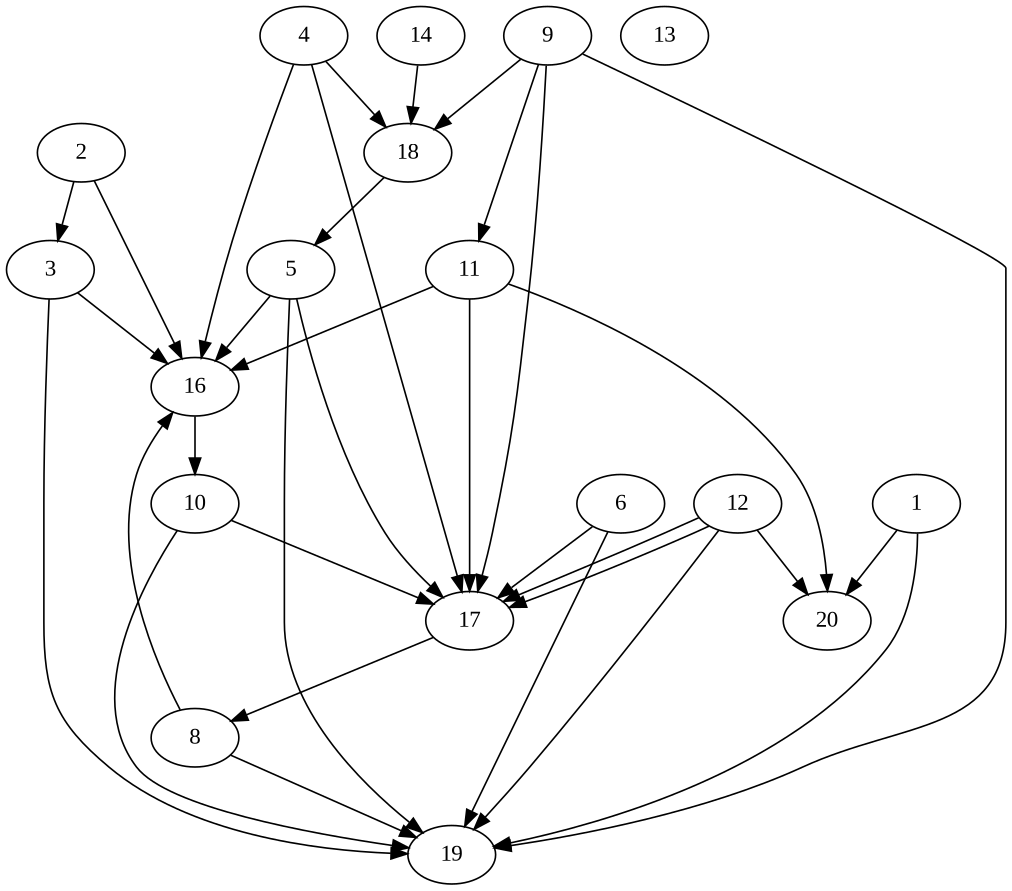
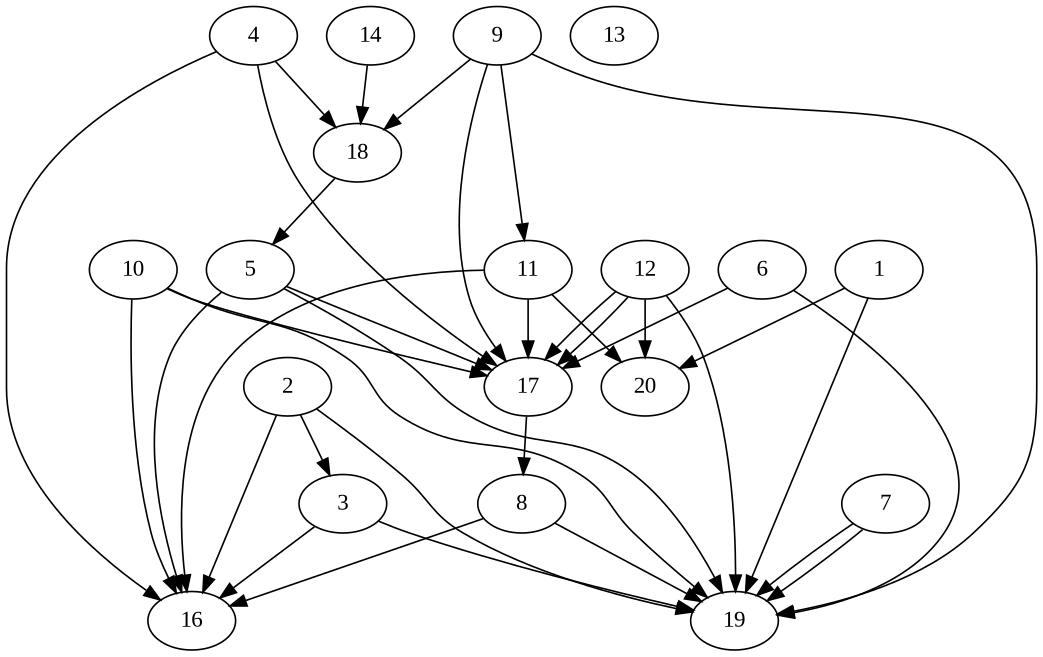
edge "16" -> "10": reversed
node "7": added
edge "2" -> "19": added
